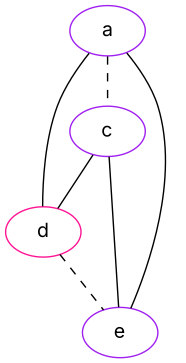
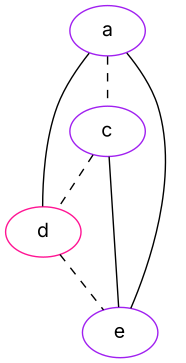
edge "c" -- "d": style solid -> dashed
